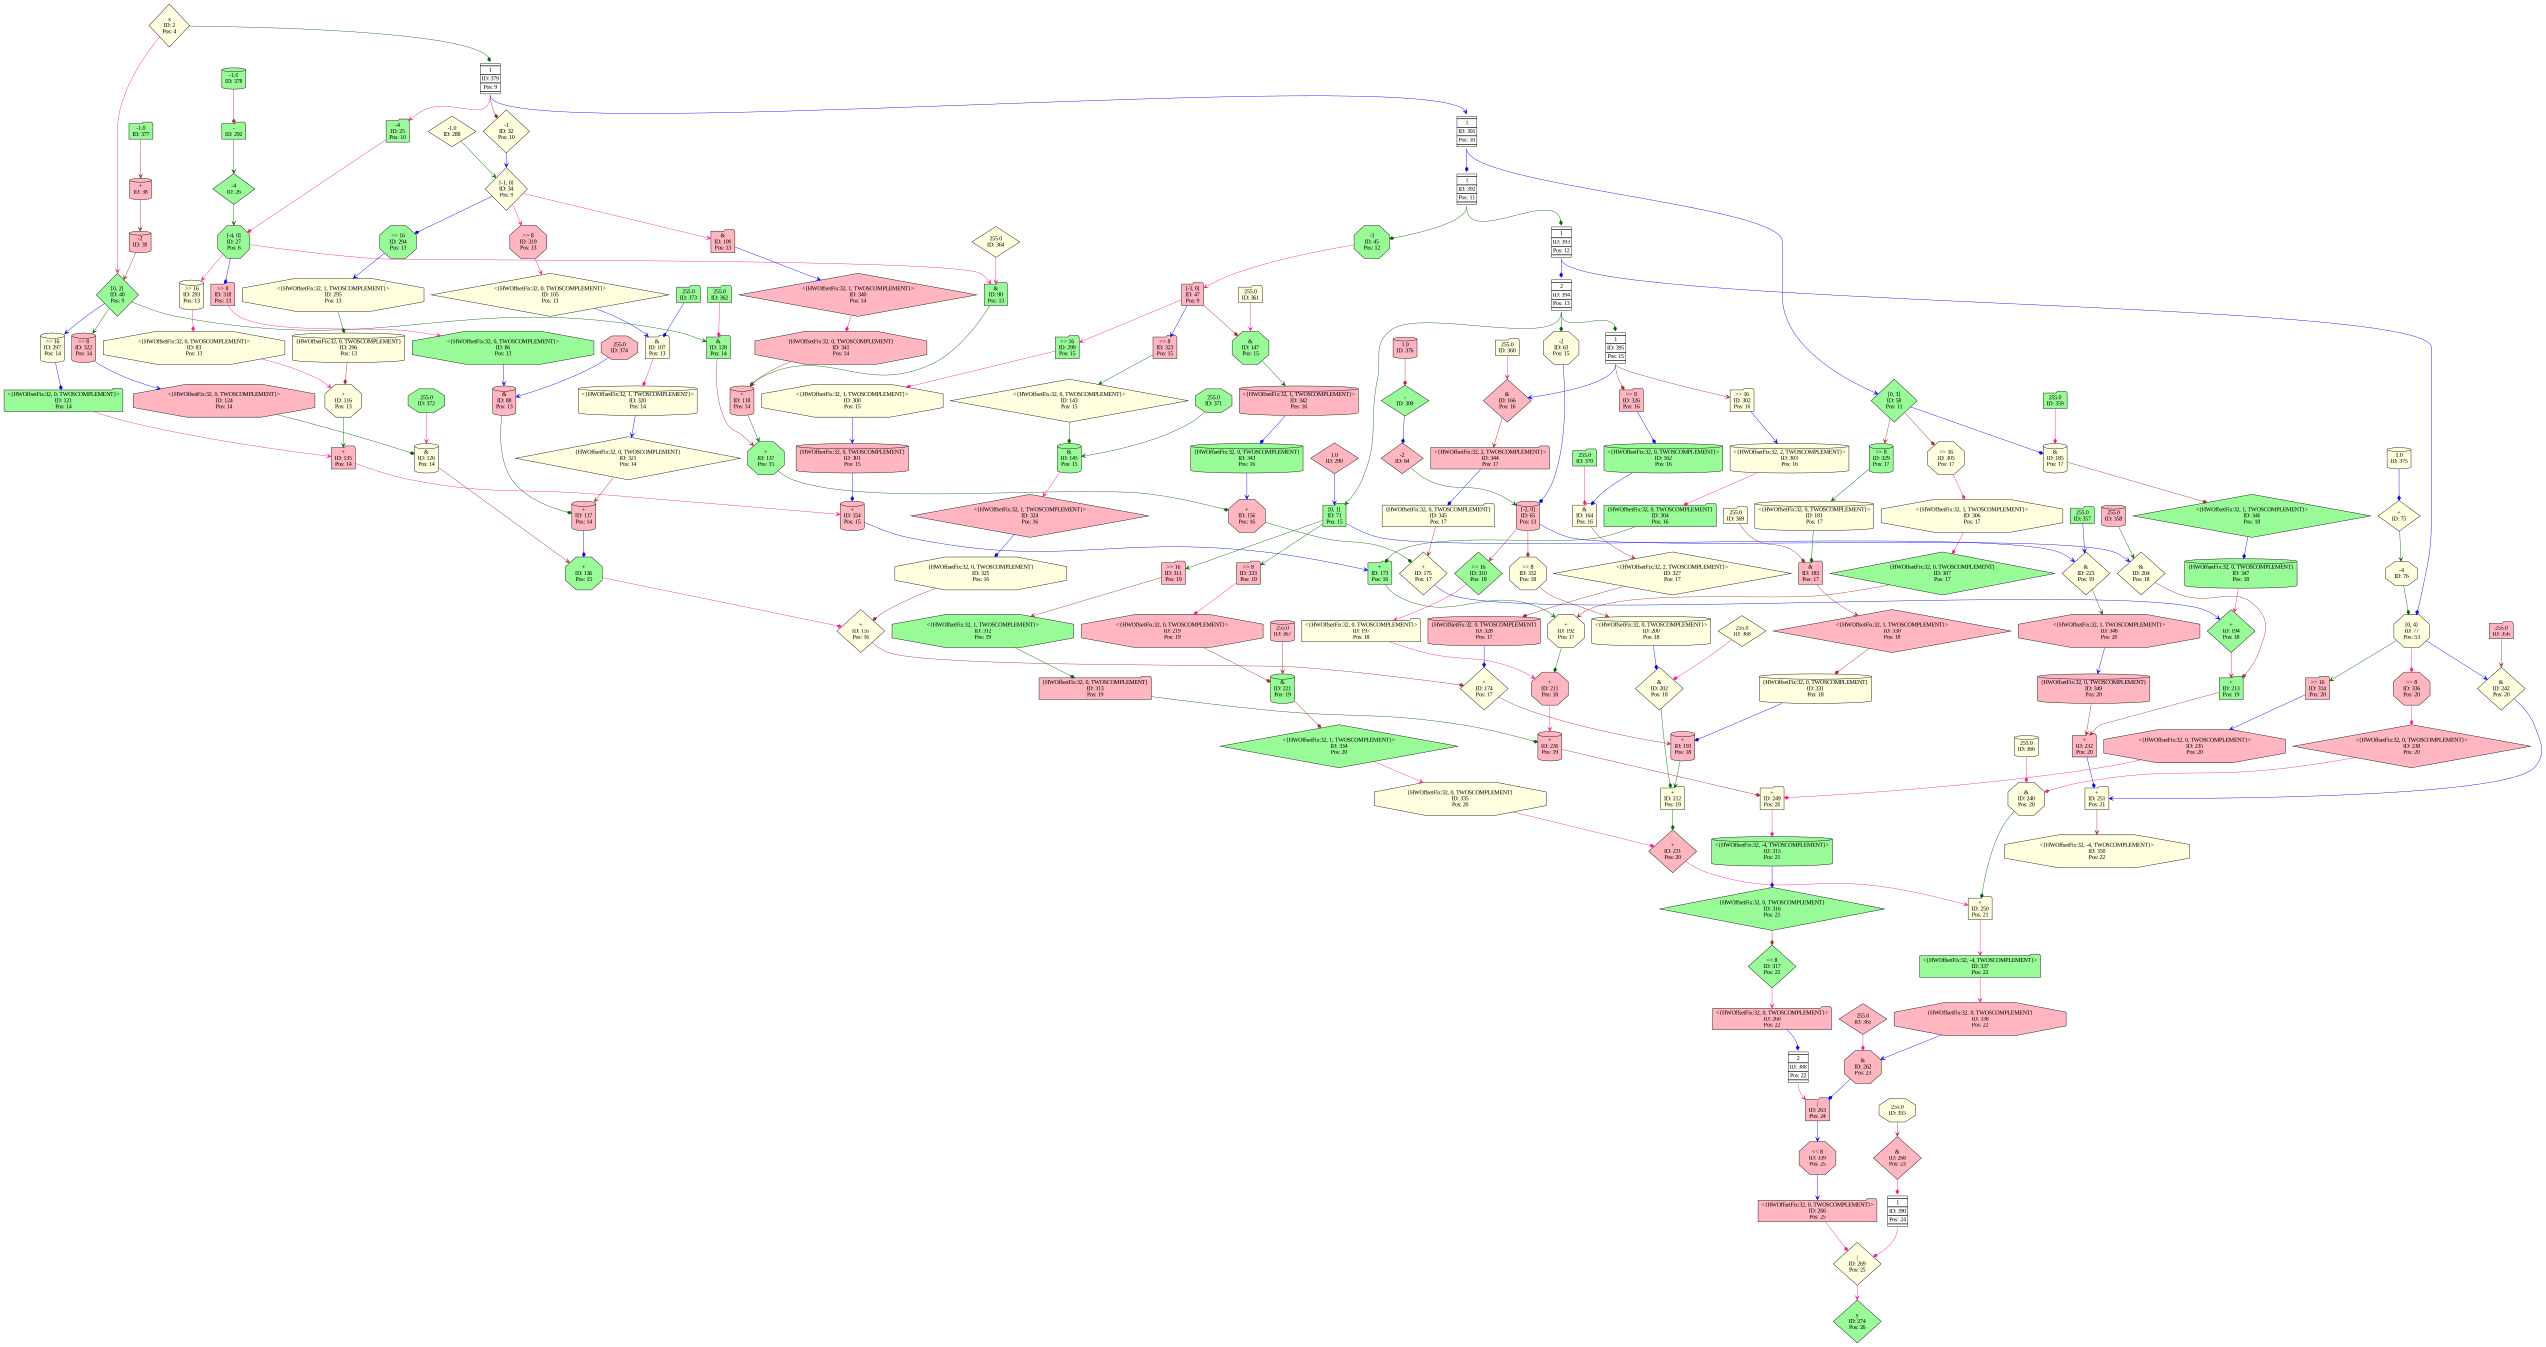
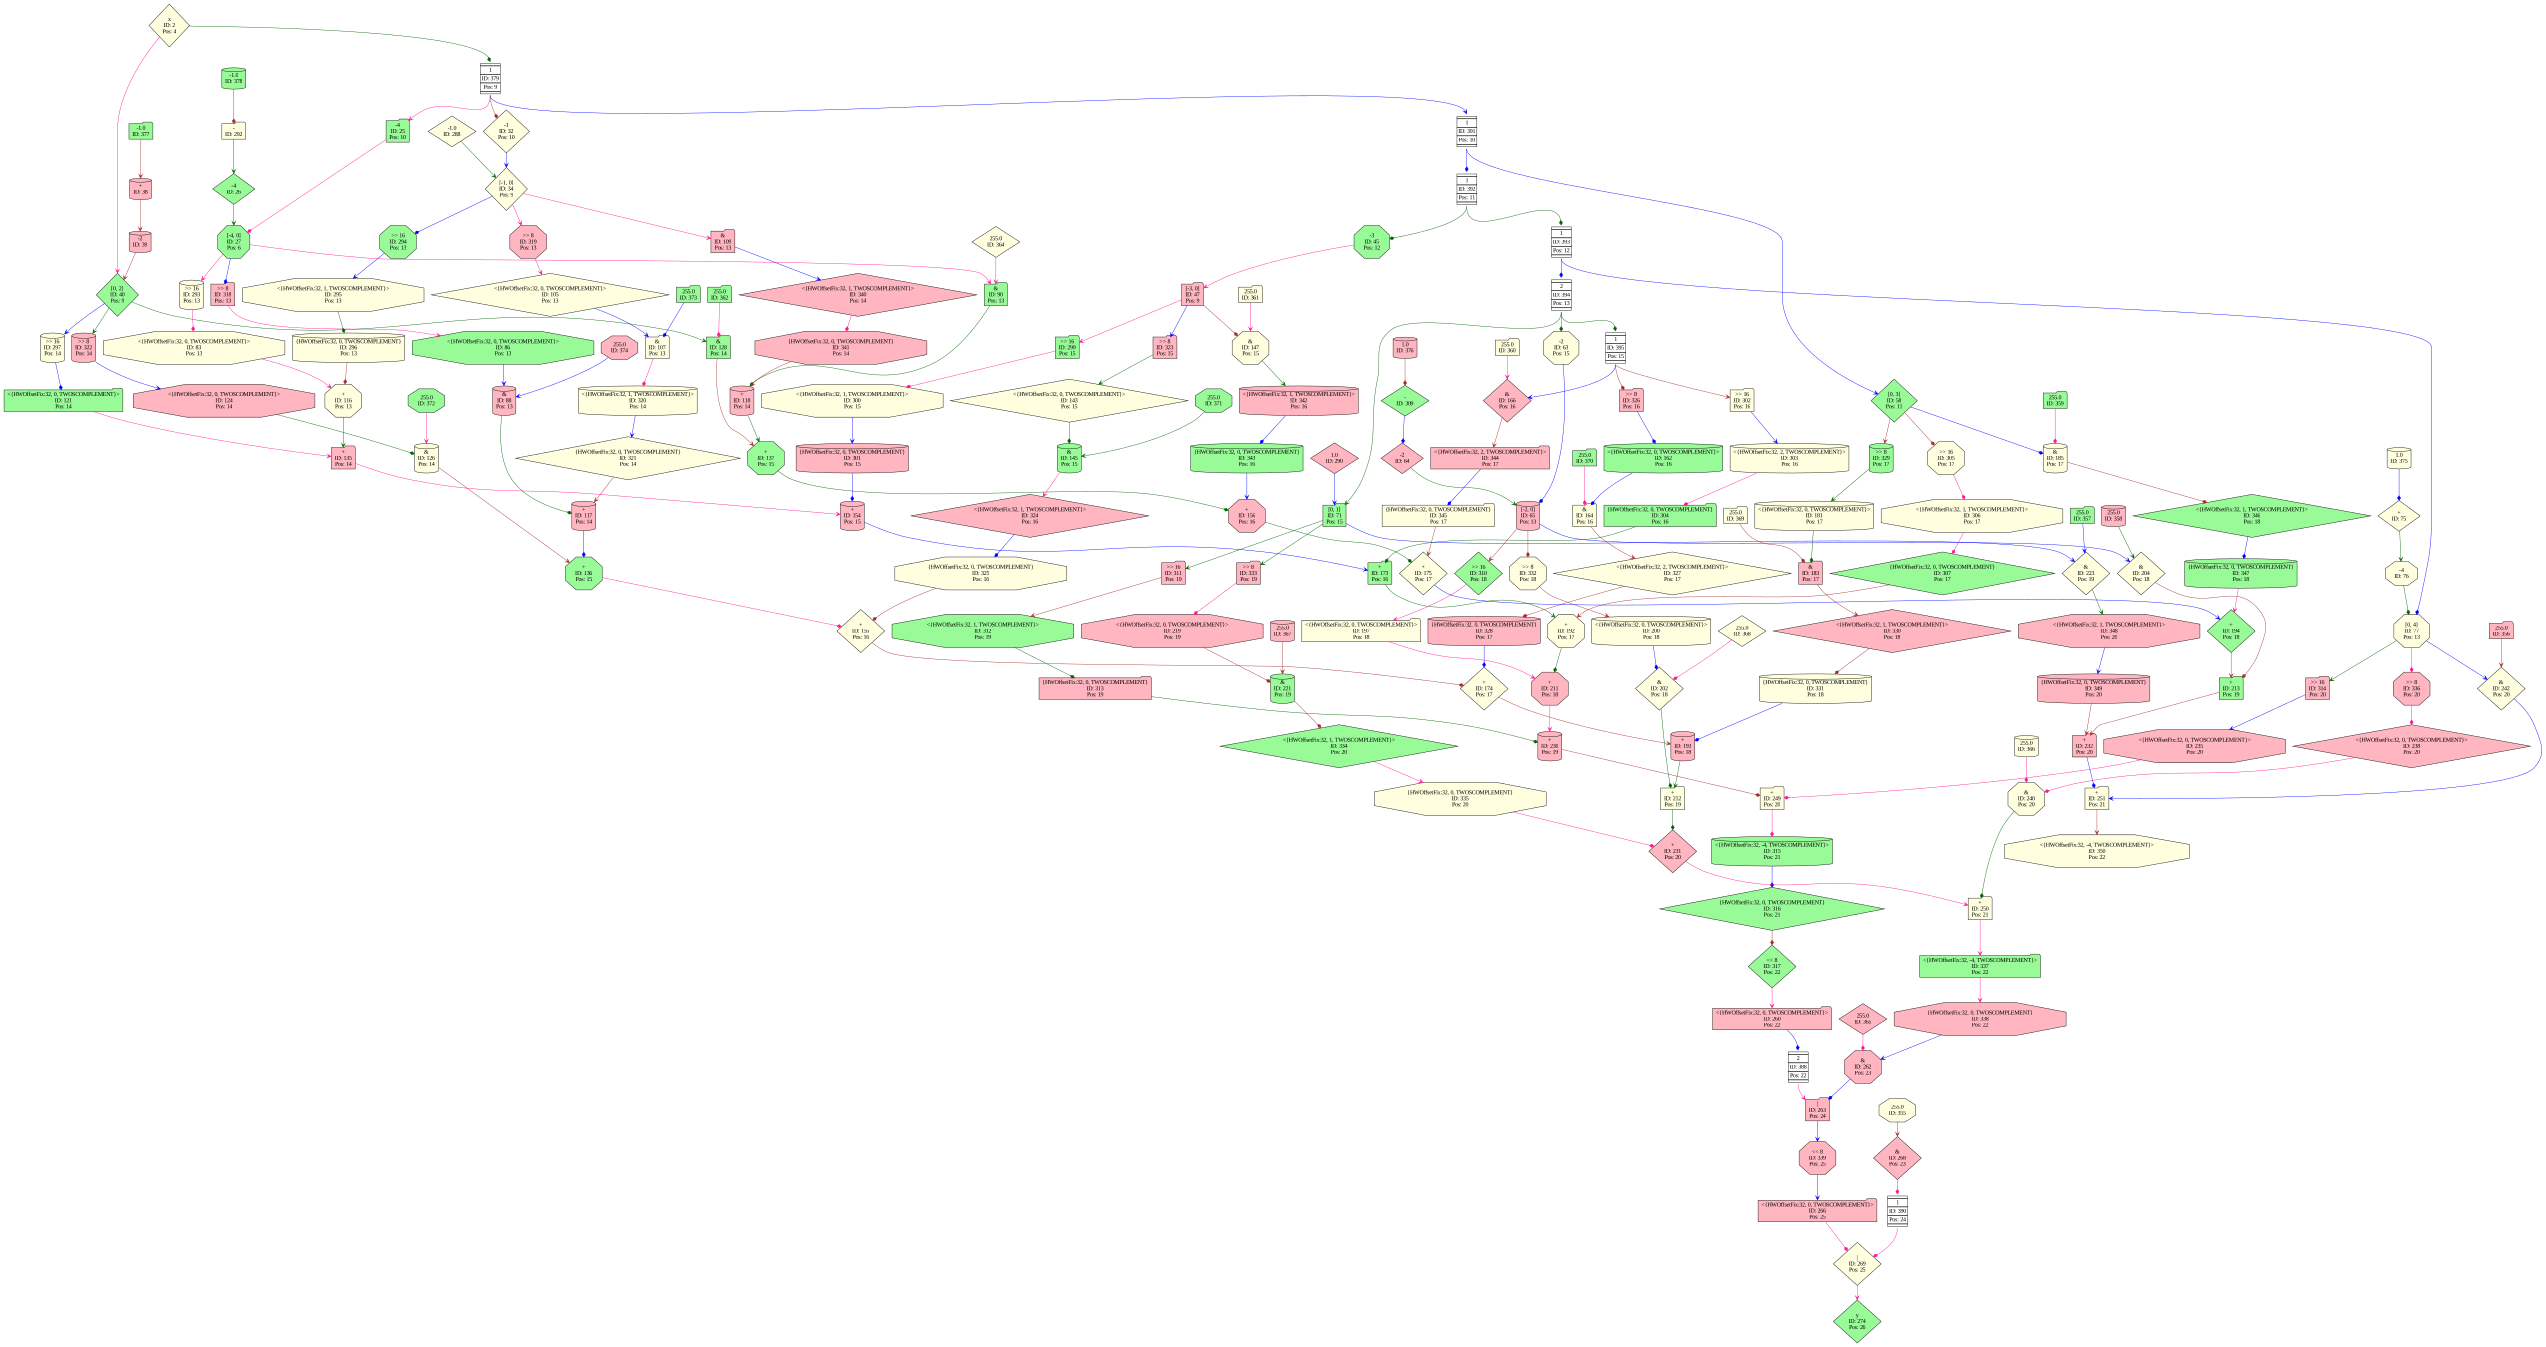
node "- ID: 292": fillcolor palegreen -> lightyellow
node "& ID: 147 Pos: 15": fillcolor palegreen -> lightyellow
node "[0, 4] ID: 77 Pos: 53": label "[0, 4] ID: 77 Pos: 53" -> "[0, 4] ID: 77 Pos: 13"
